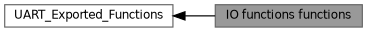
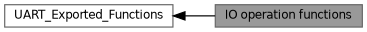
node "IO functions functions": label "IO functions functions" -> "IO operation functions"
